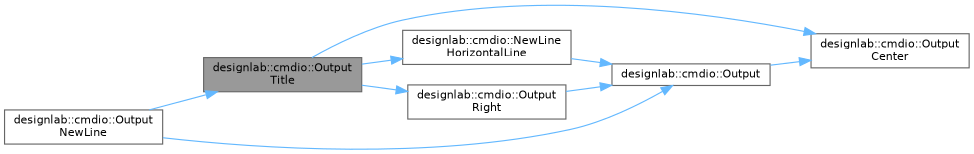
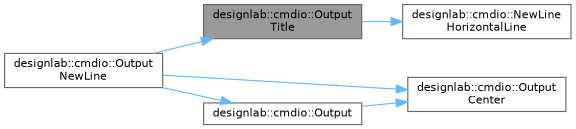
edge "designlab::cmdio::Output Title" -> "designlab::cmdio::Output Center": now "designlab::cmdio::Output NewLine" -> "designlab::cmdio::Output Center"
edge "designlab::cmdio::NewLine HorizontalLine" -> "designlab::cmdio::Output": removed
node "designlab::cmdio::Output Right": removed
